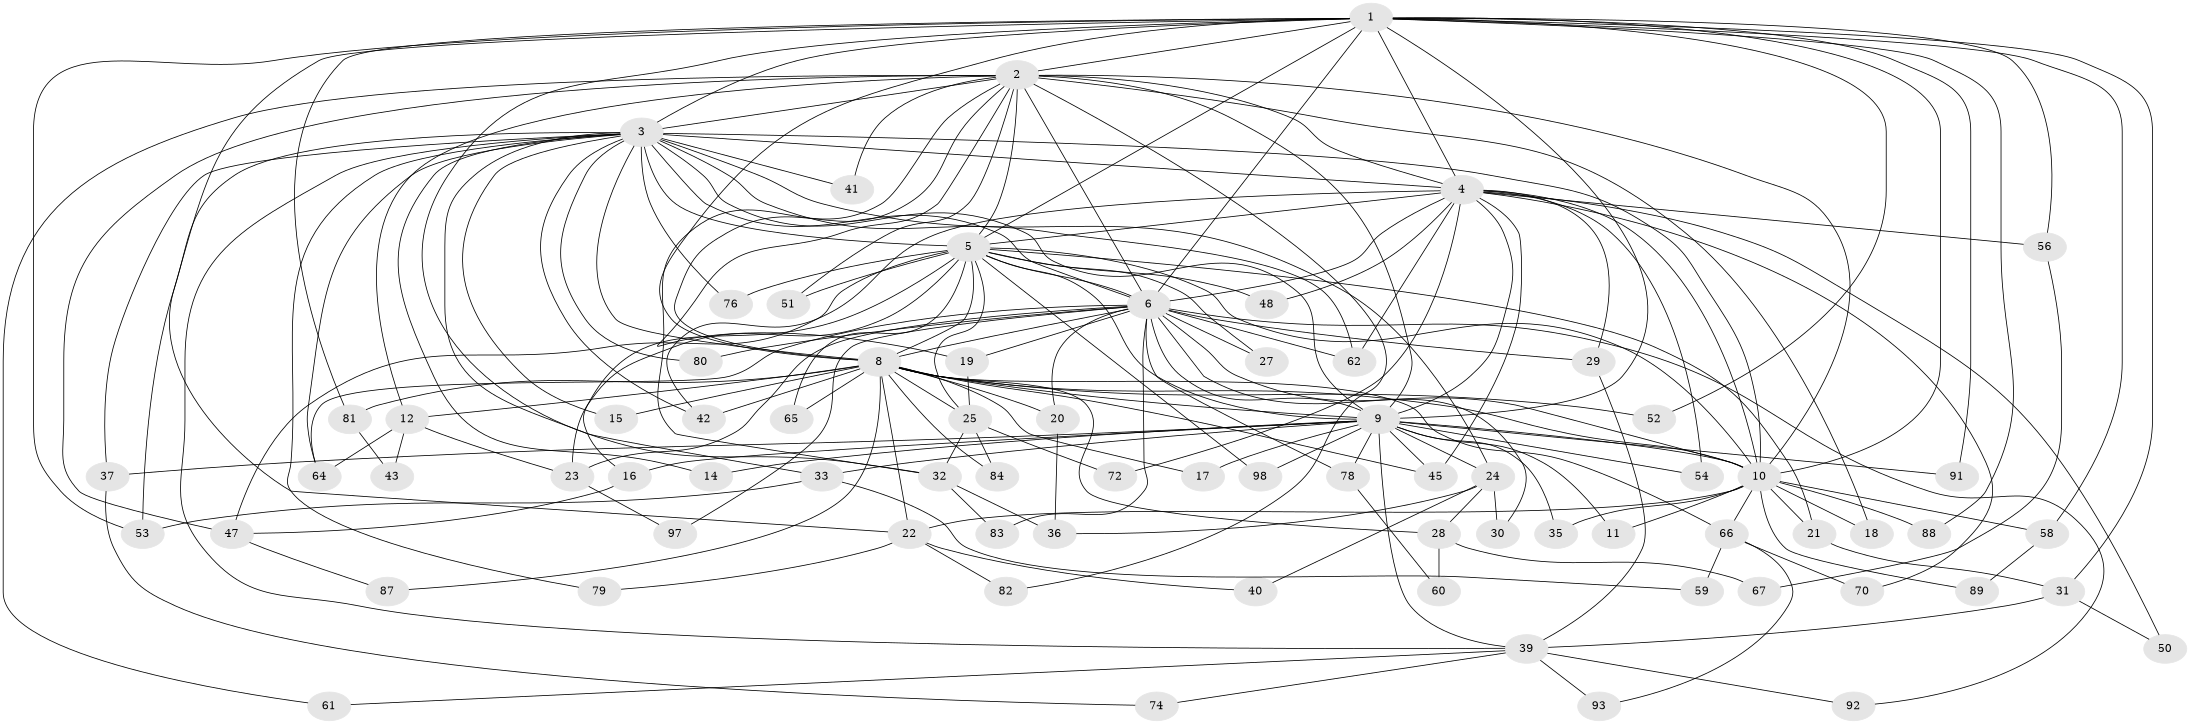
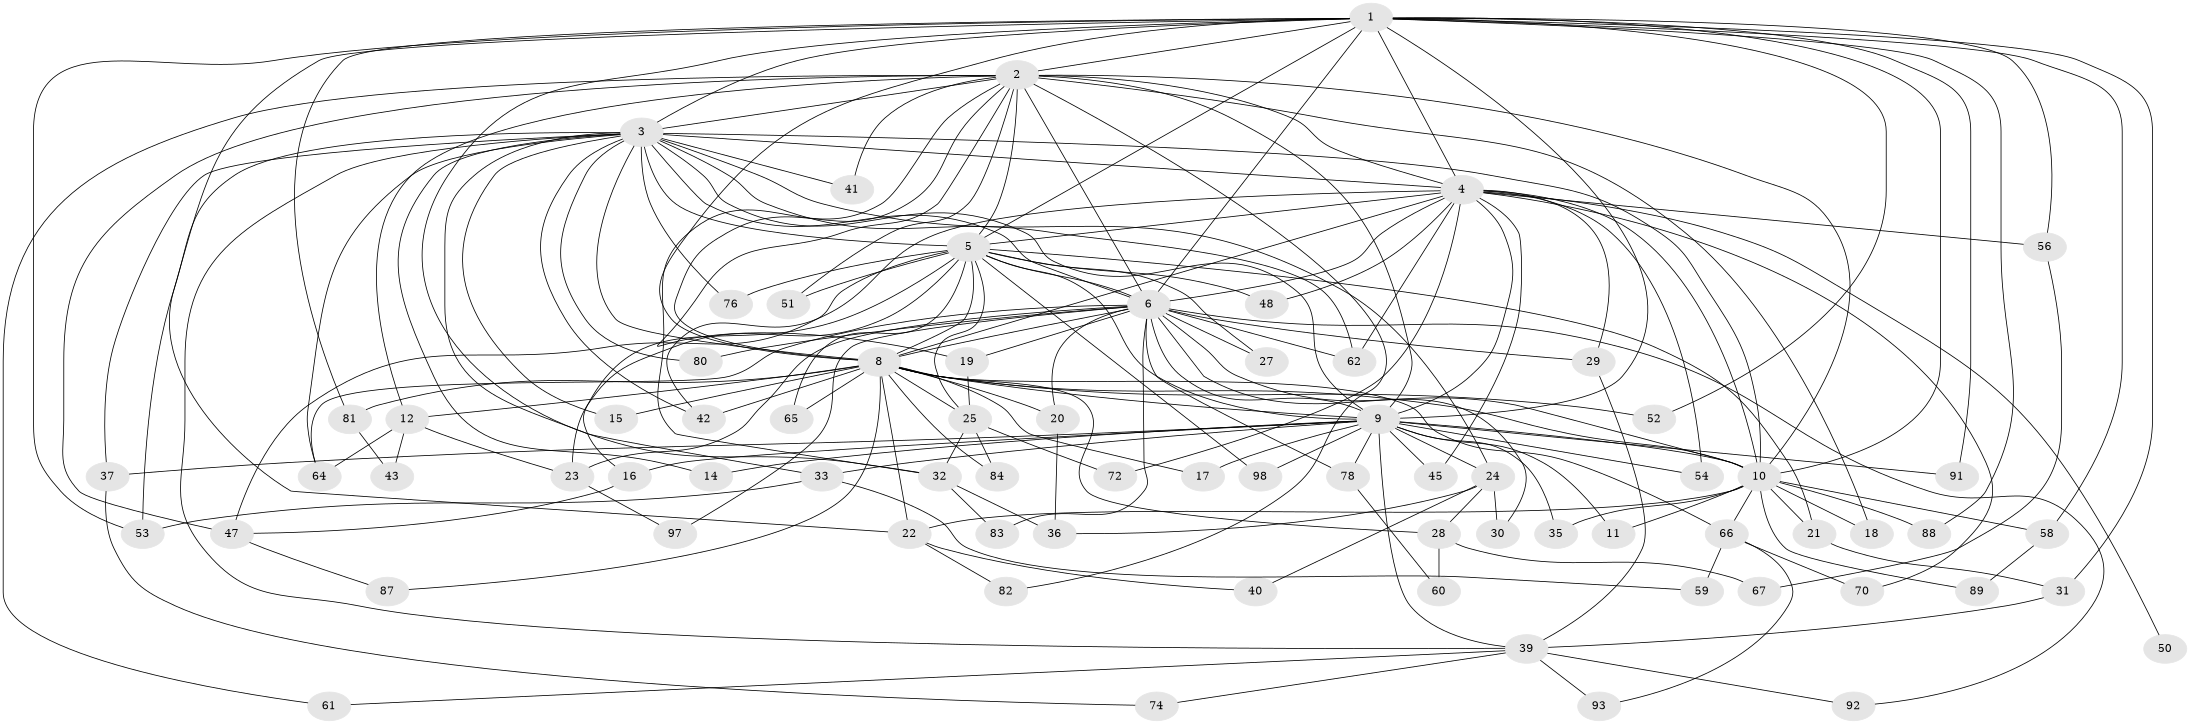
edge "5" -- "10": removed
edge "8" -- "45": now "8" -- "4"
node "79": removed
edge "31" -- "50": removed
